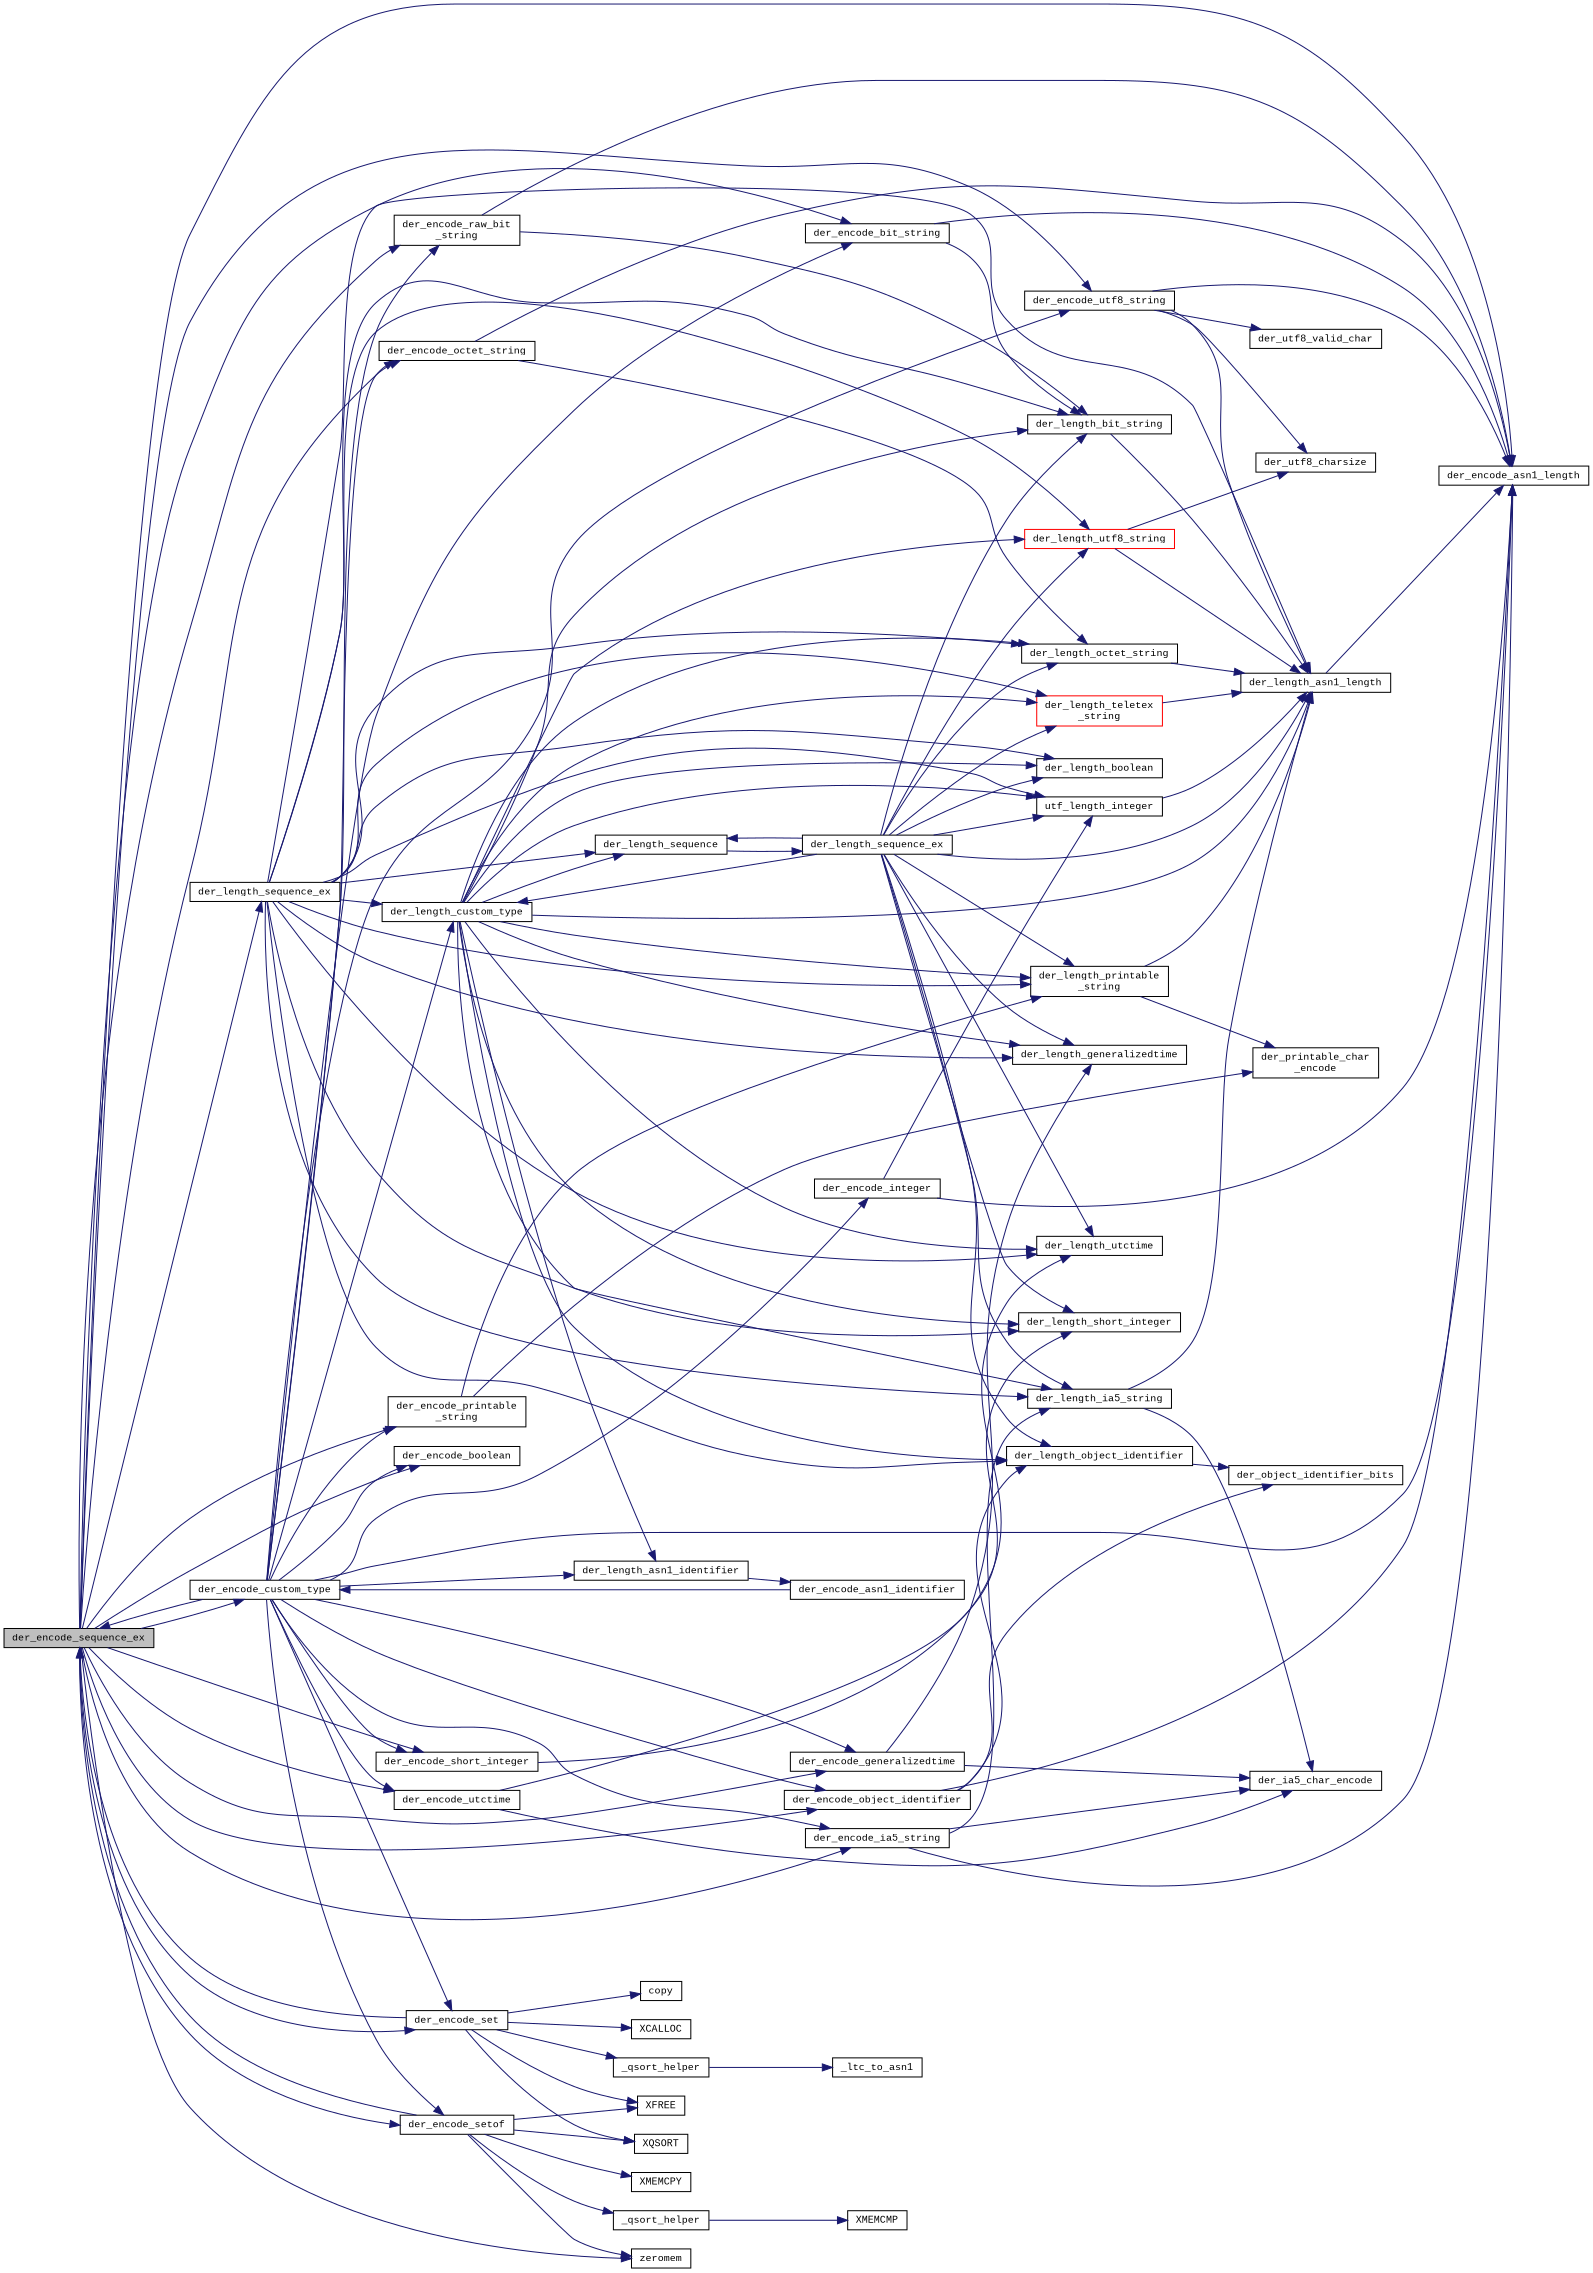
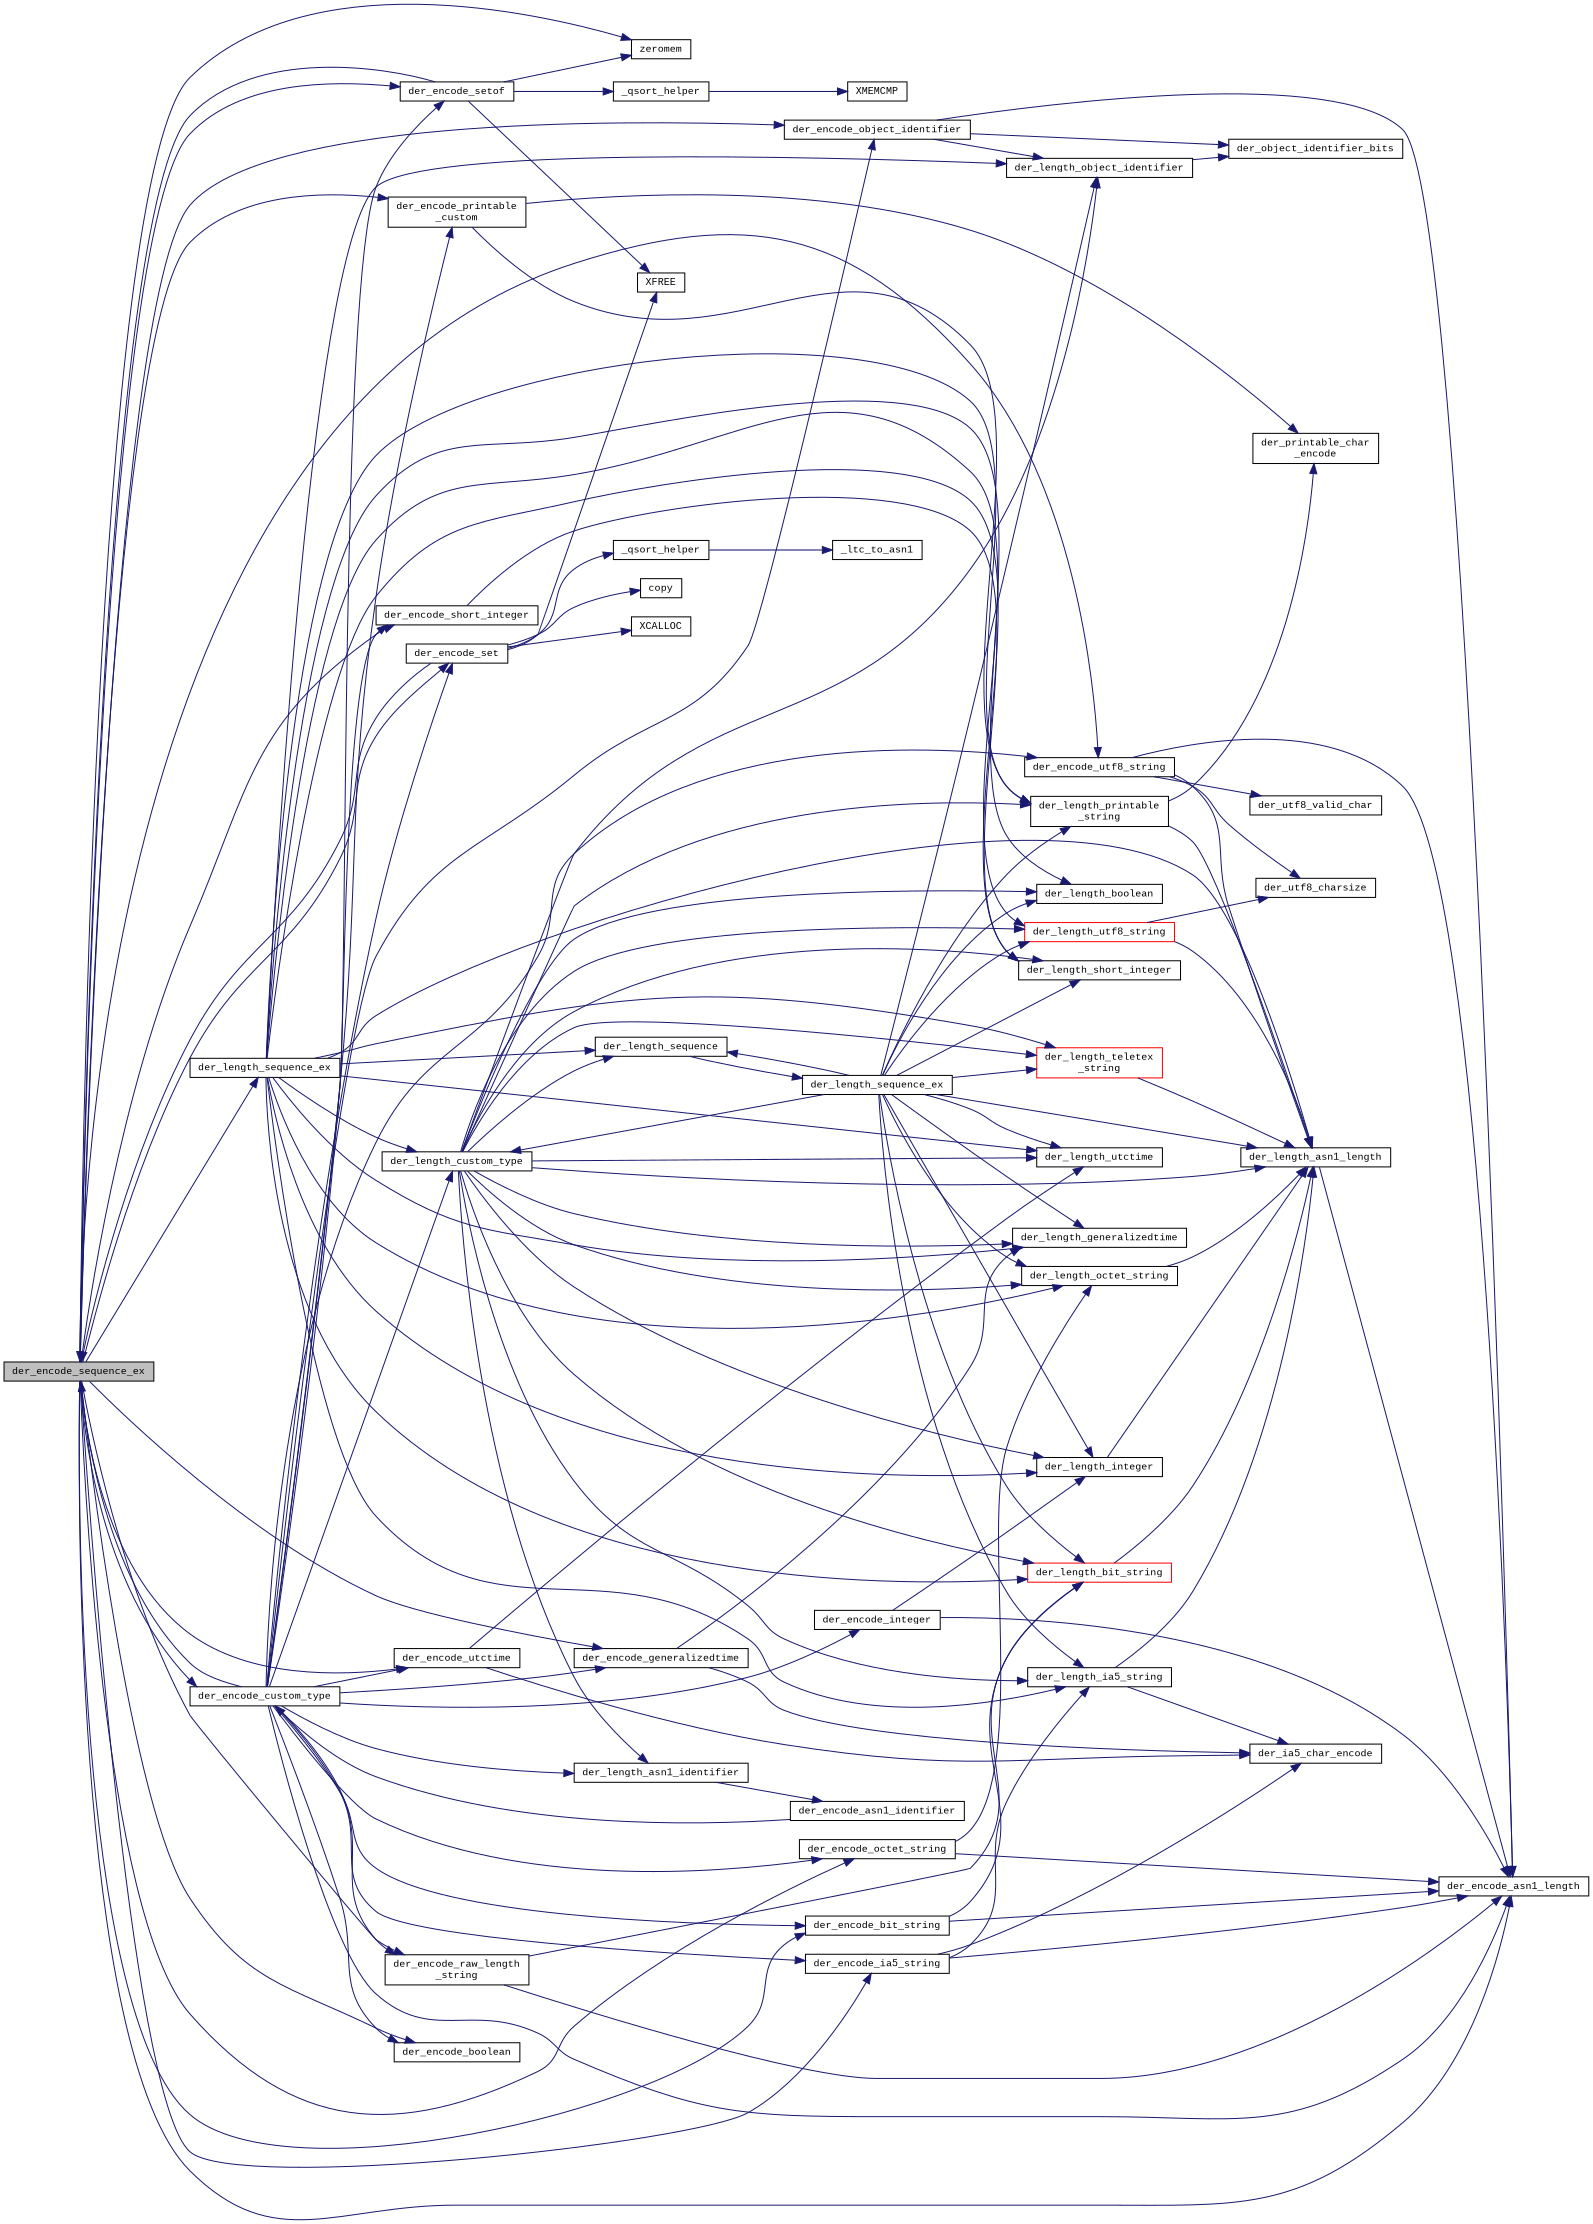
node "der_encode_raw_bit _string": label "der_encode_raw_bit _string" -> "der_encode_raw_length _string"
node "der_length_bit_string": color black -> red
node "utf_length_integer": label "utf_length_integer" -> "der_length_integer"
node "der_encode_printable _string": label "der_encode_printable _string" -> "der_encode_printable _custom"
node "XQSORT": removed
node "XMEMCPY": removed
